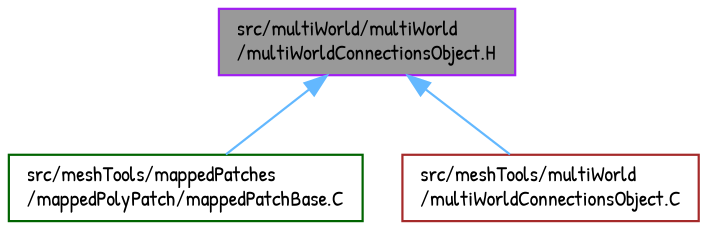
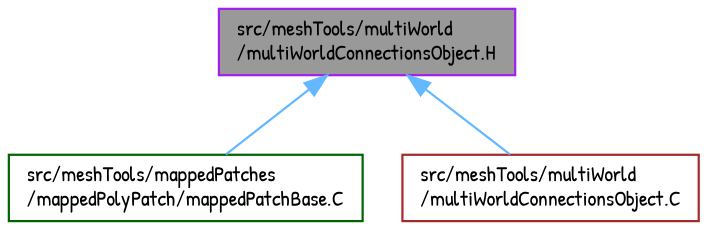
node "src/multiWorld/multiWorld /multiWorldConnectionsObject.H": label "src/multiWorld/multiWorld /multiWorldConnectionsObject.H" -> "src/meshTools/multiWorld /multiWorldConnectionsObject.H"
